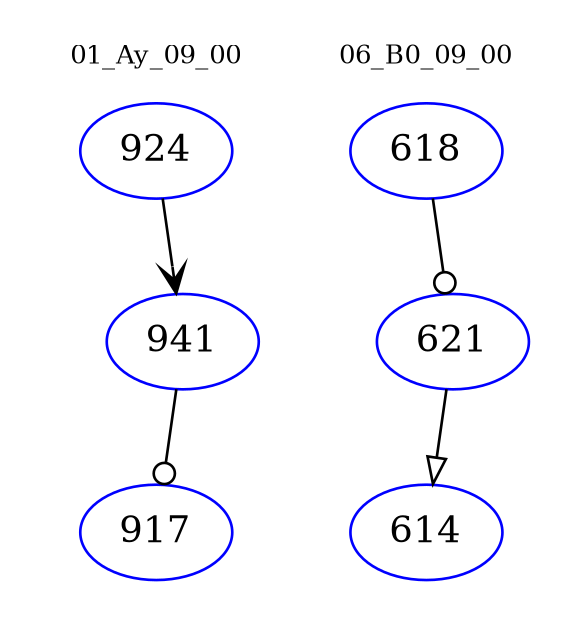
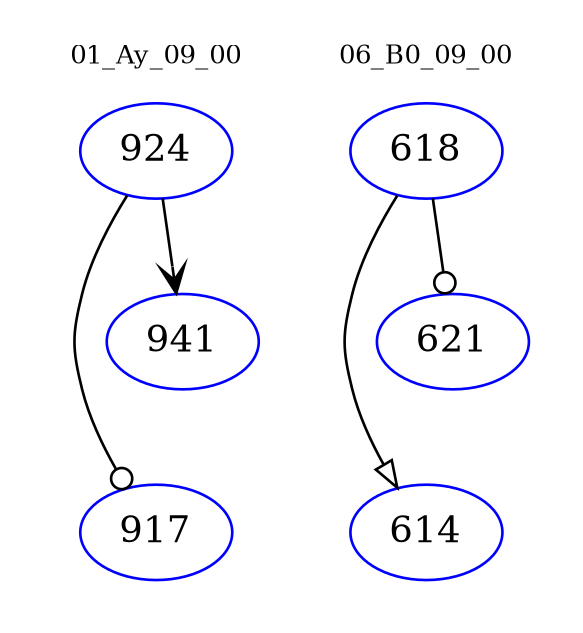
edge "621" -> "614": now "618" -> "614"
edge "941" -> "917": now "924" -> "917"
